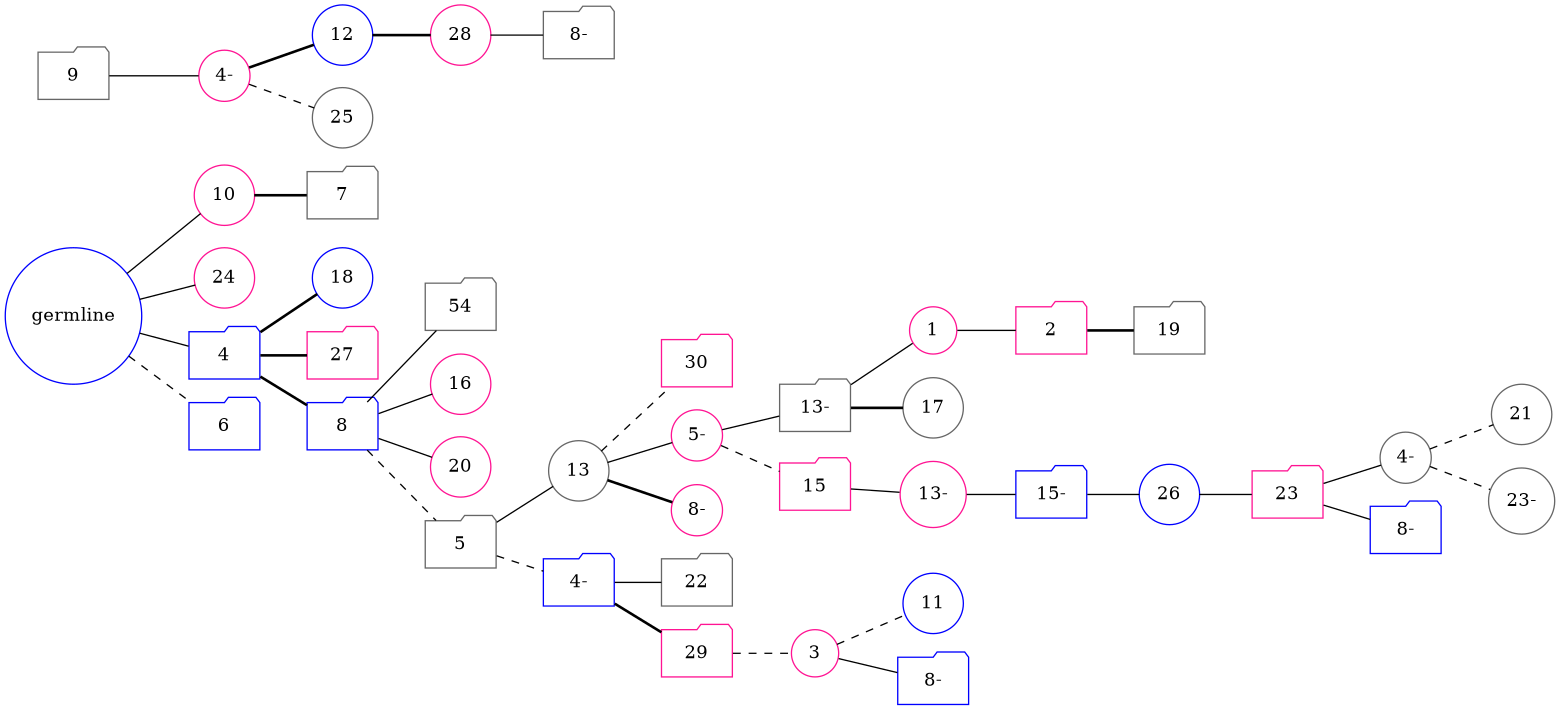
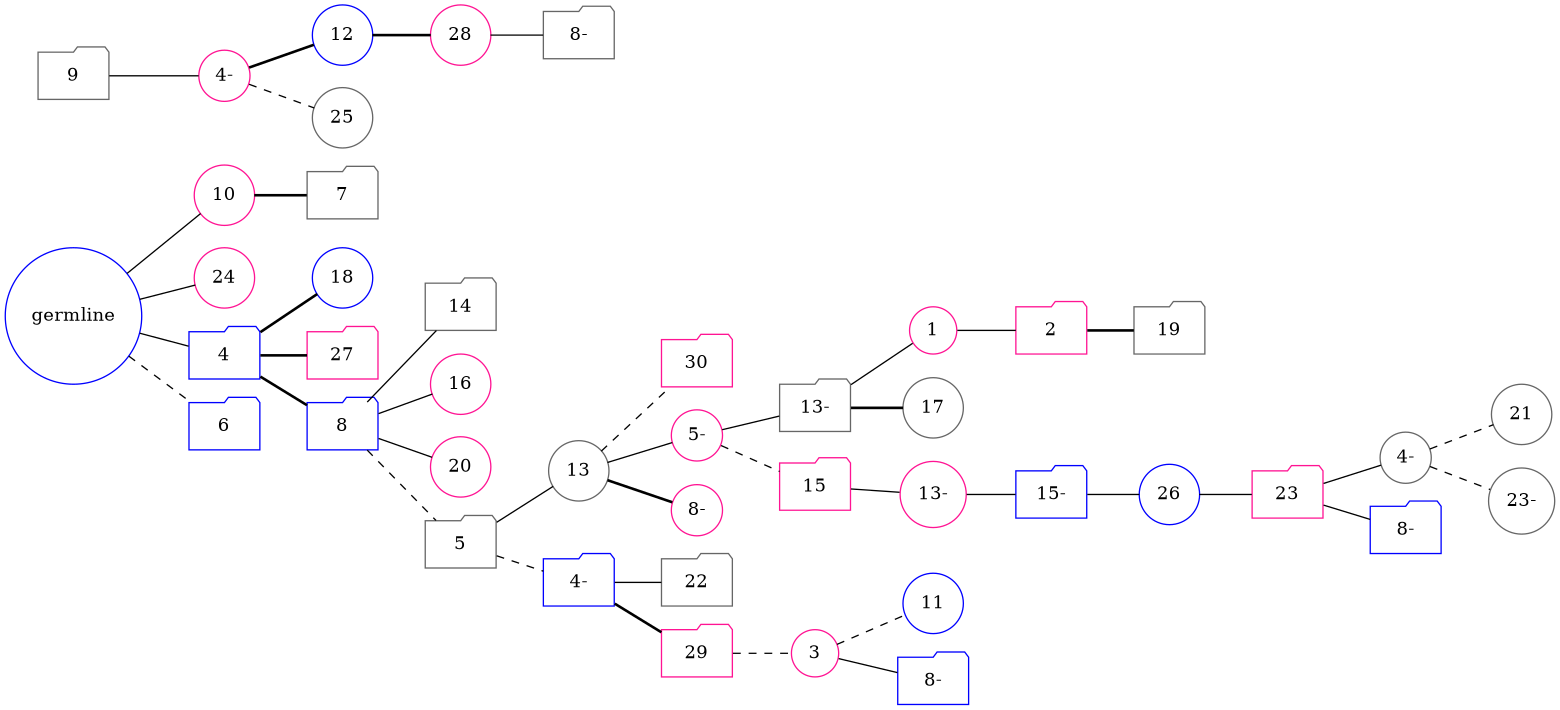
node "54": label "54" -> "14"
